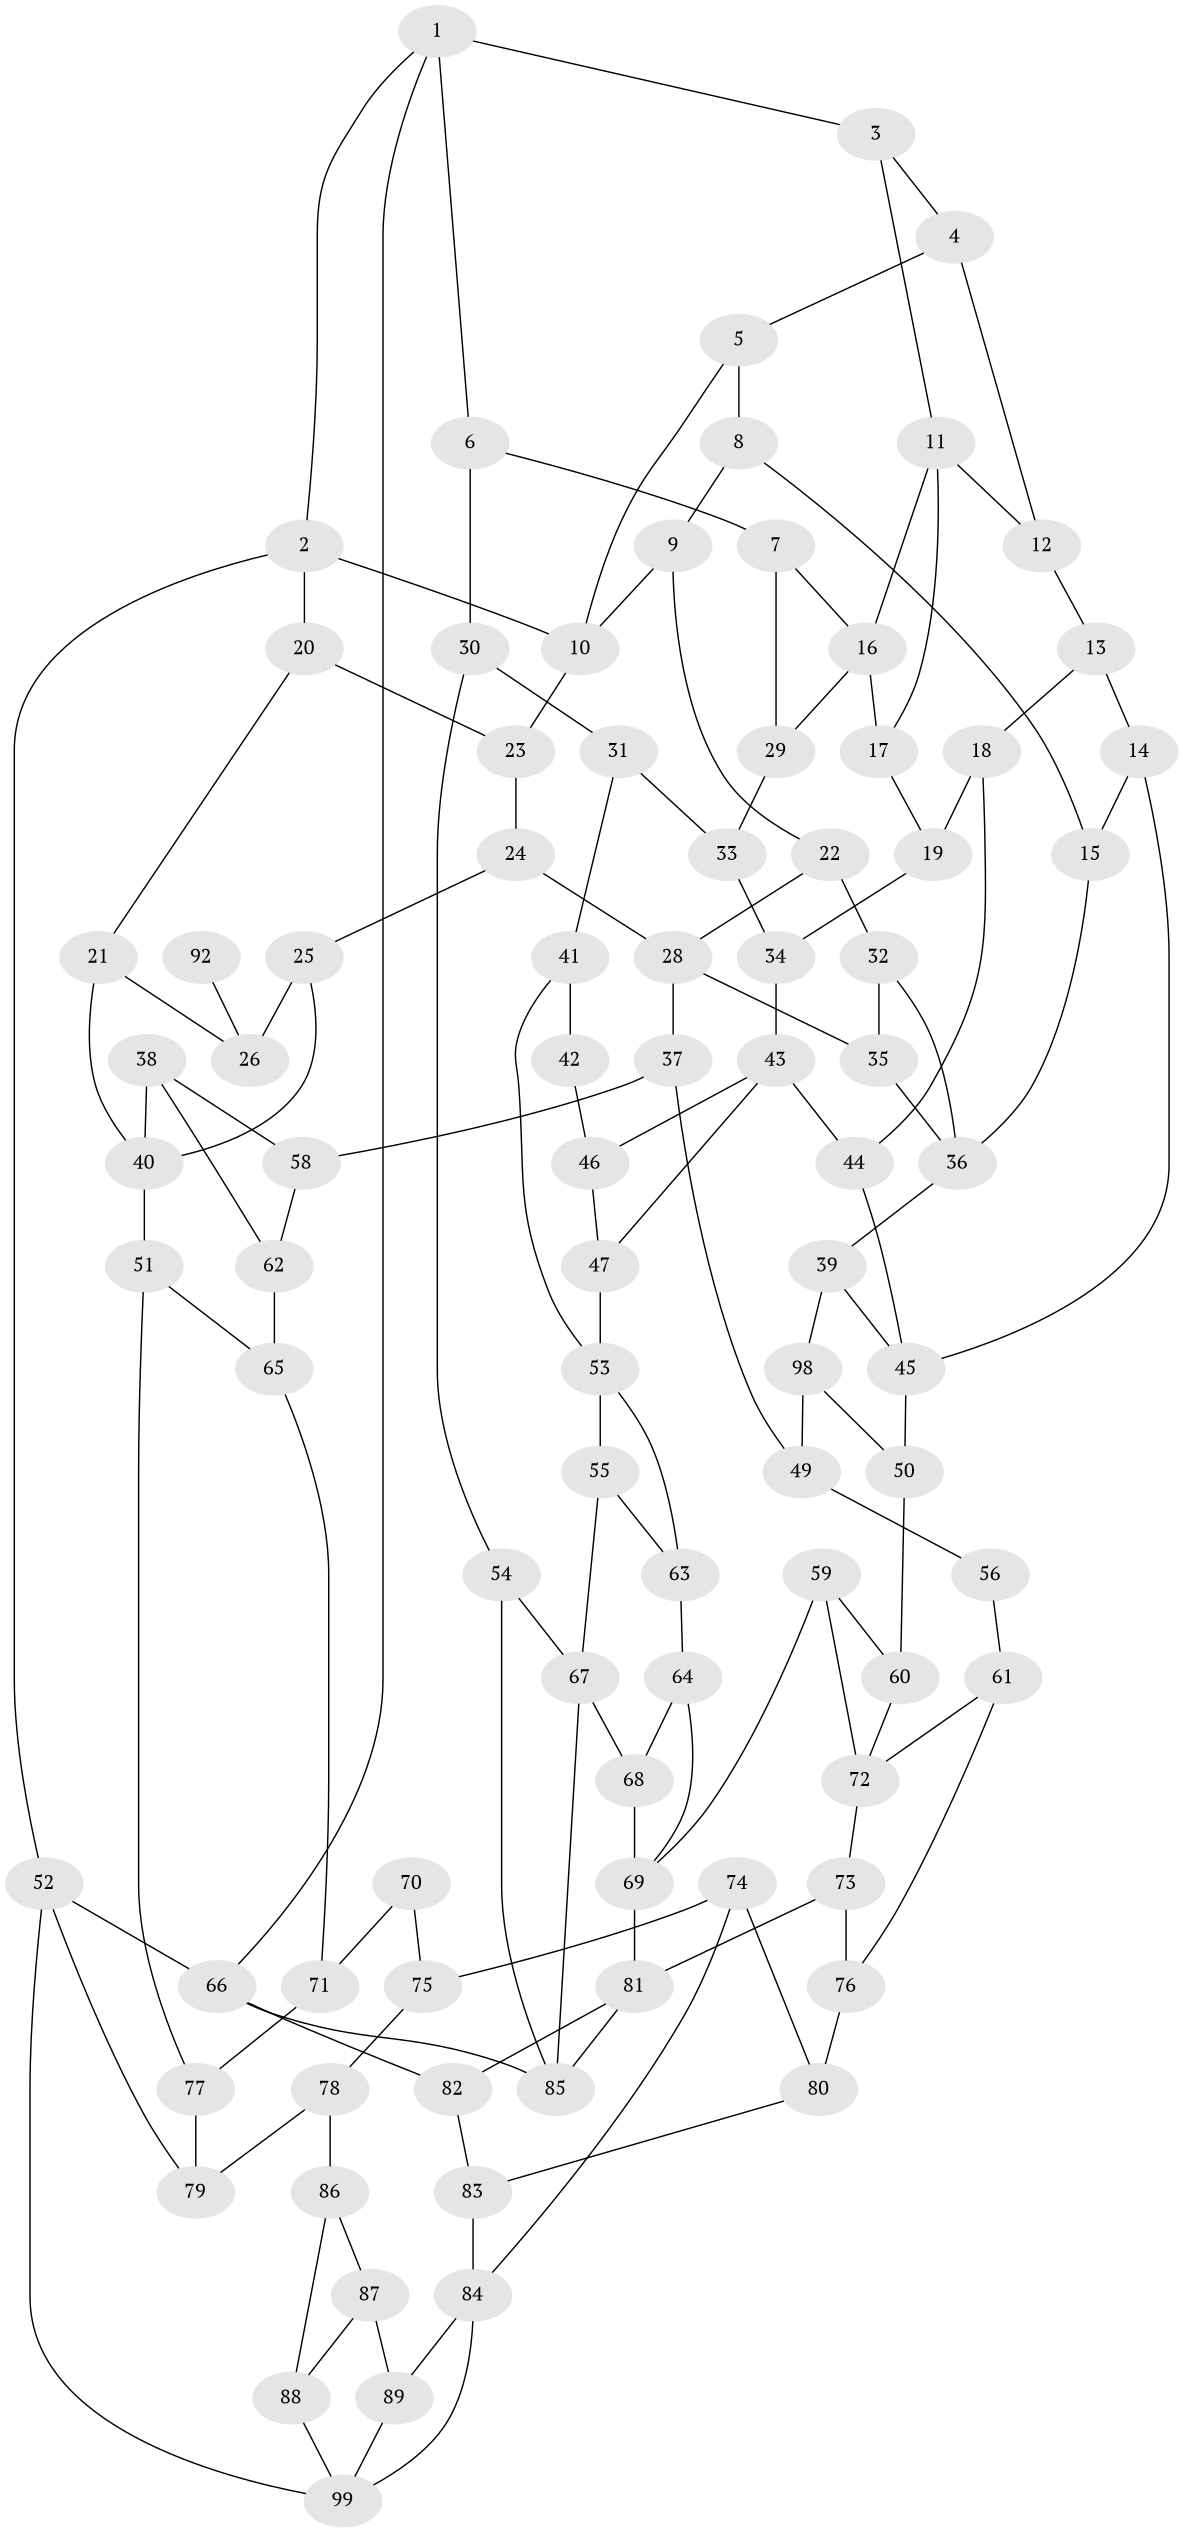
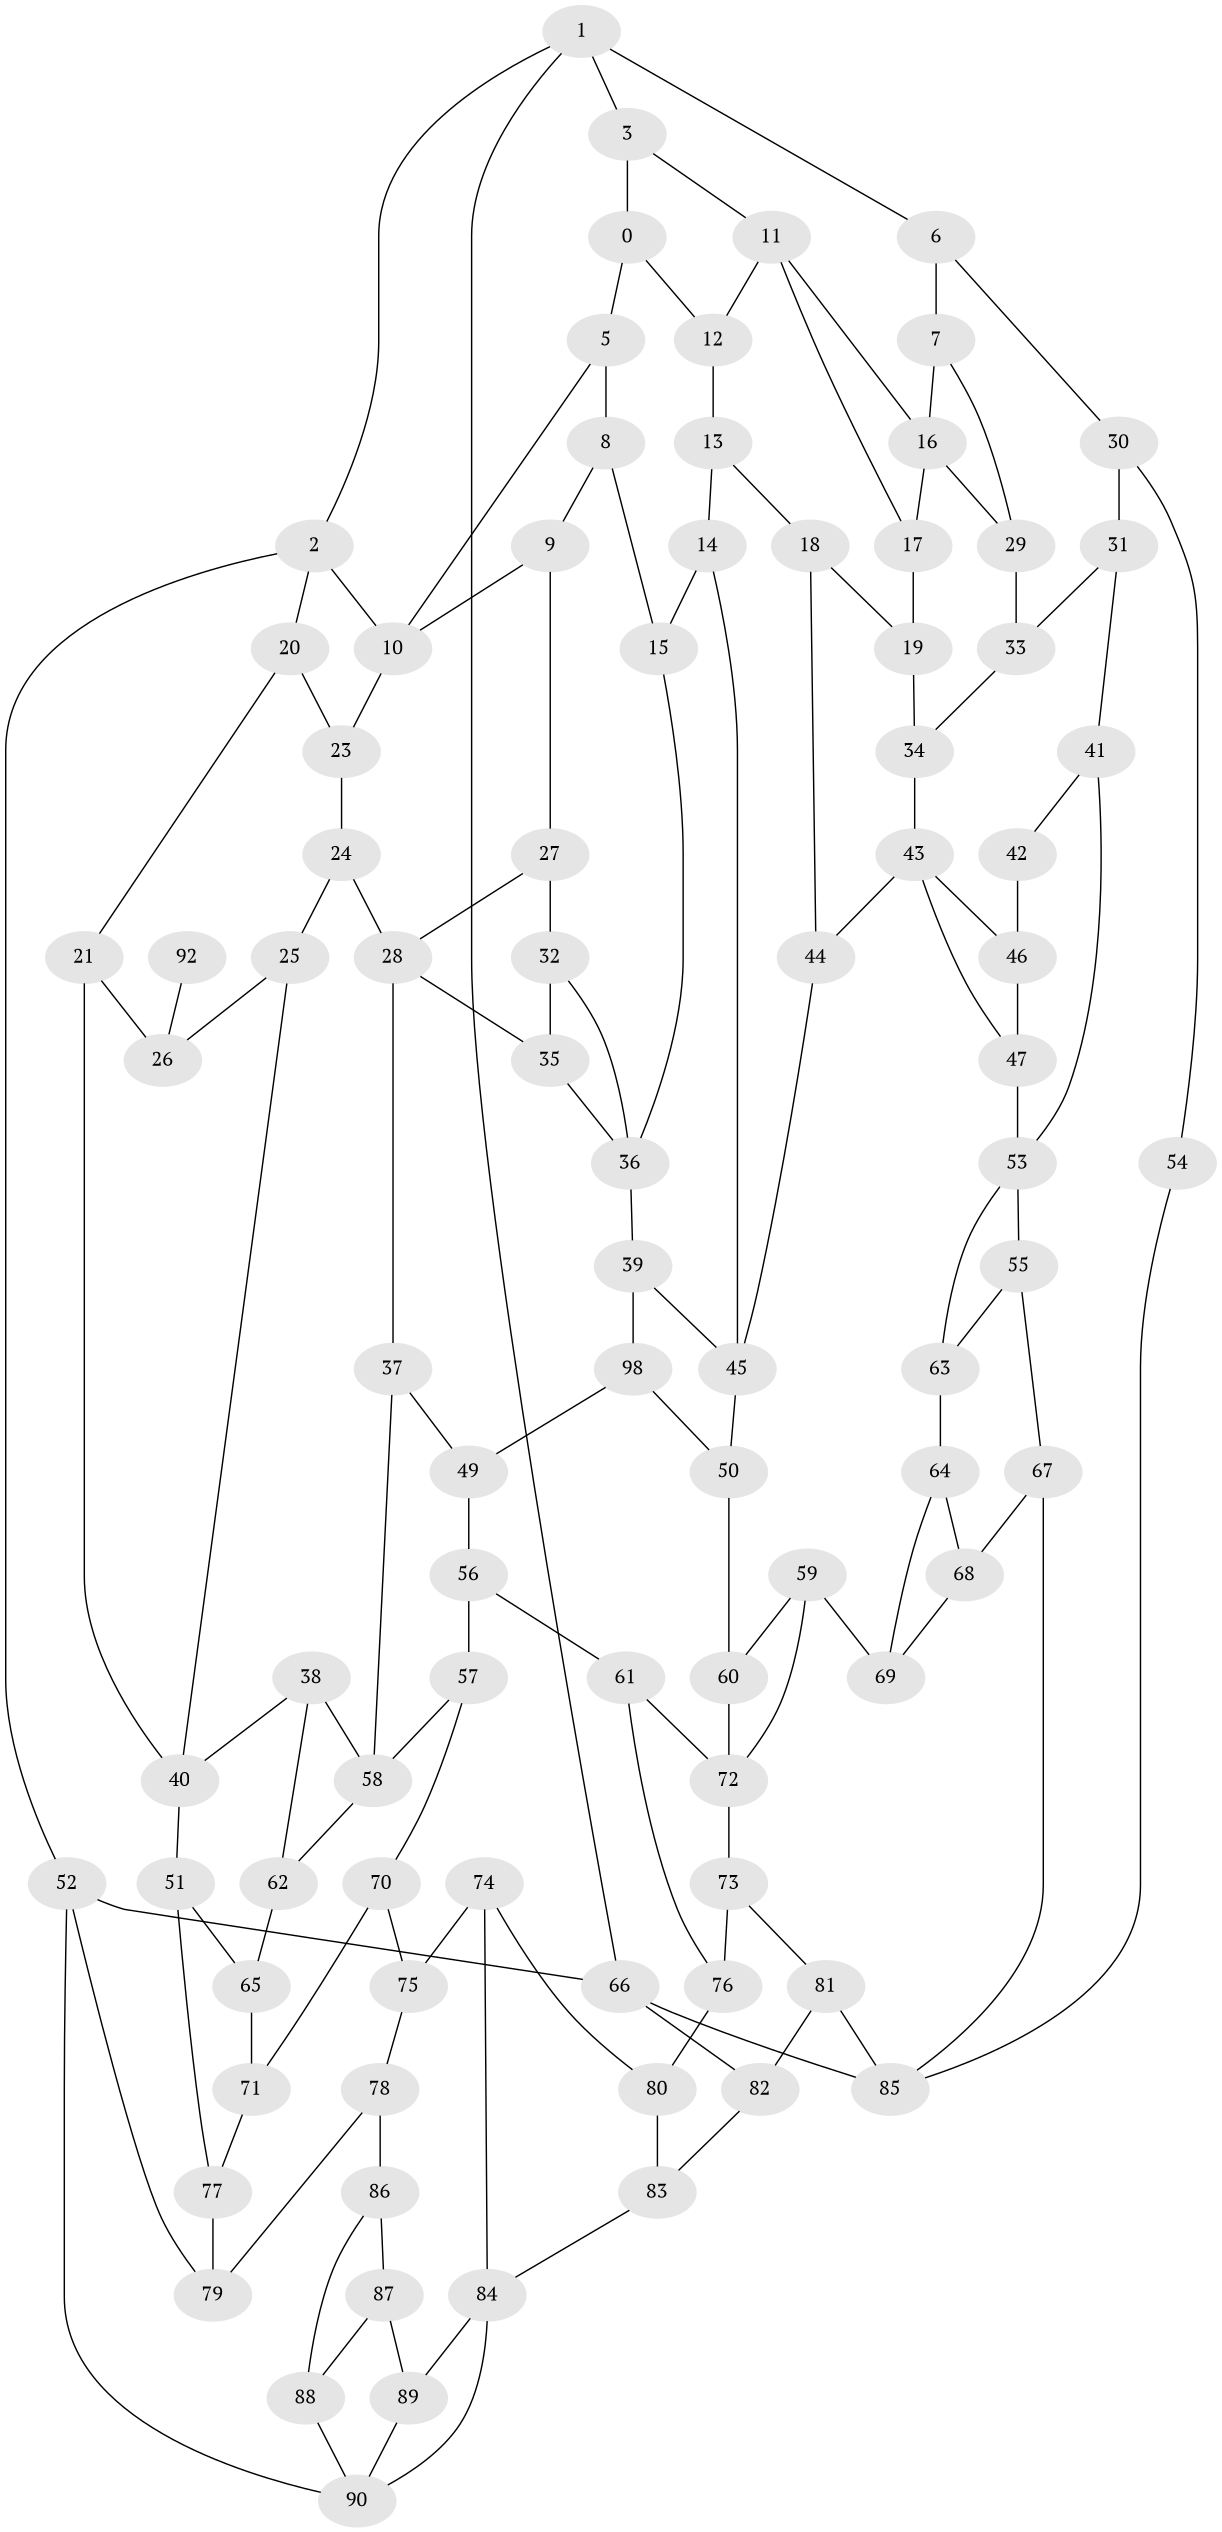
node "4": label "4" -> "0"
node "22": label "22" -> "27"
edge "54" -- "67": removed
node "57": added
edge "69" -- "81": removed
node "99": label "99" -> "90"
